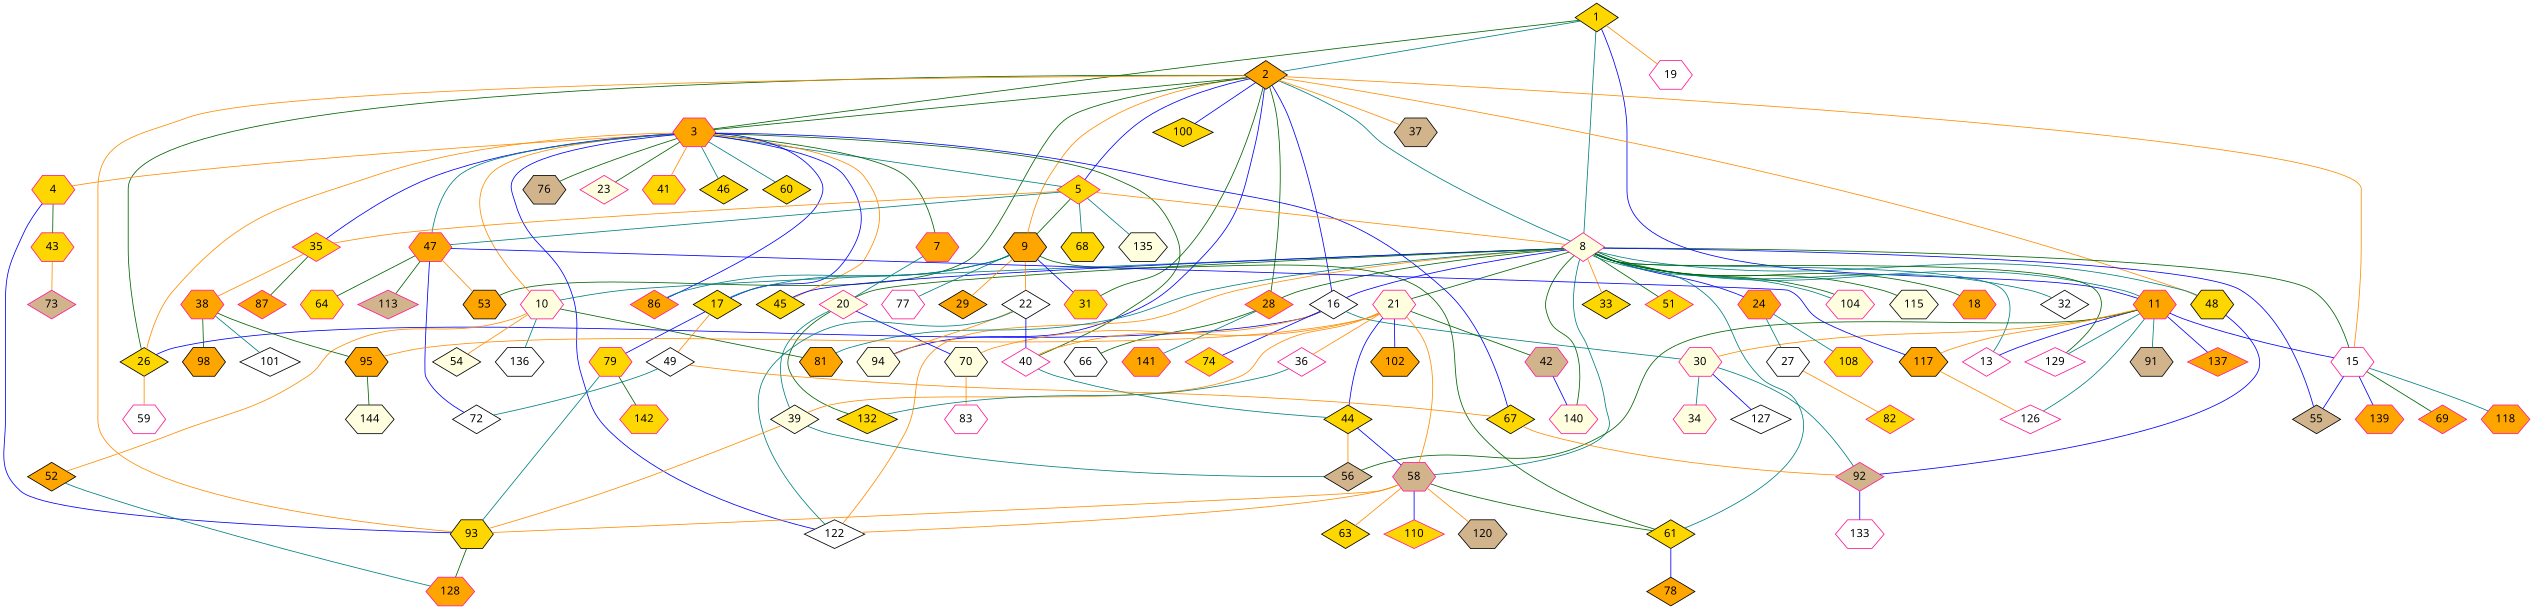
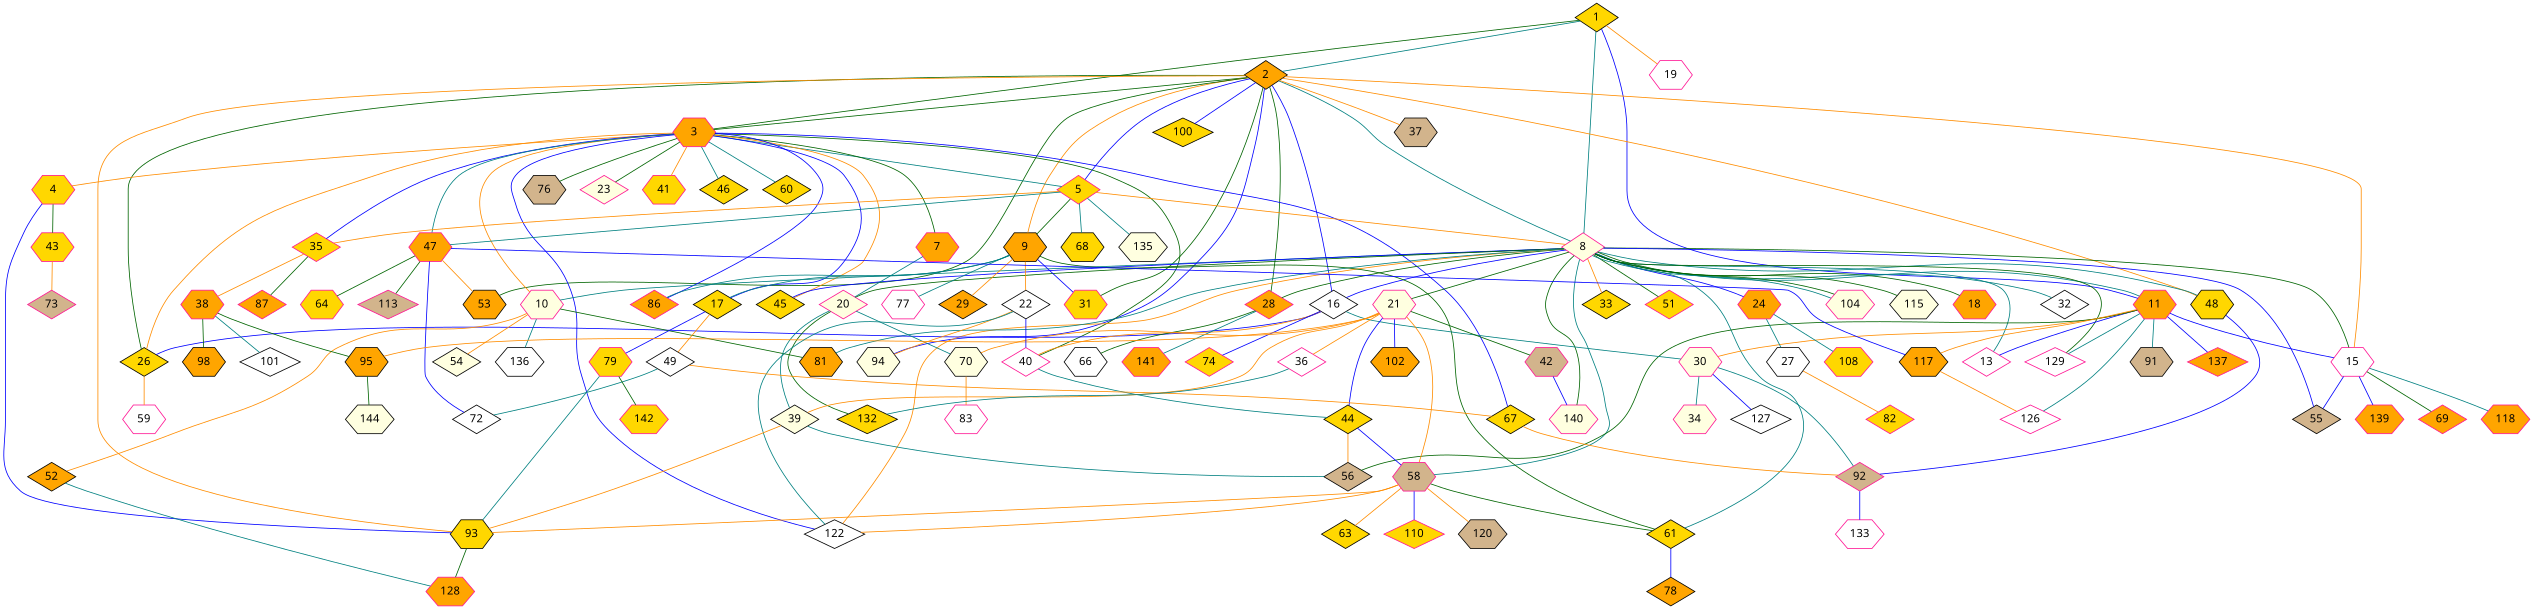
edge "20" -- "70": color blue -> teal
